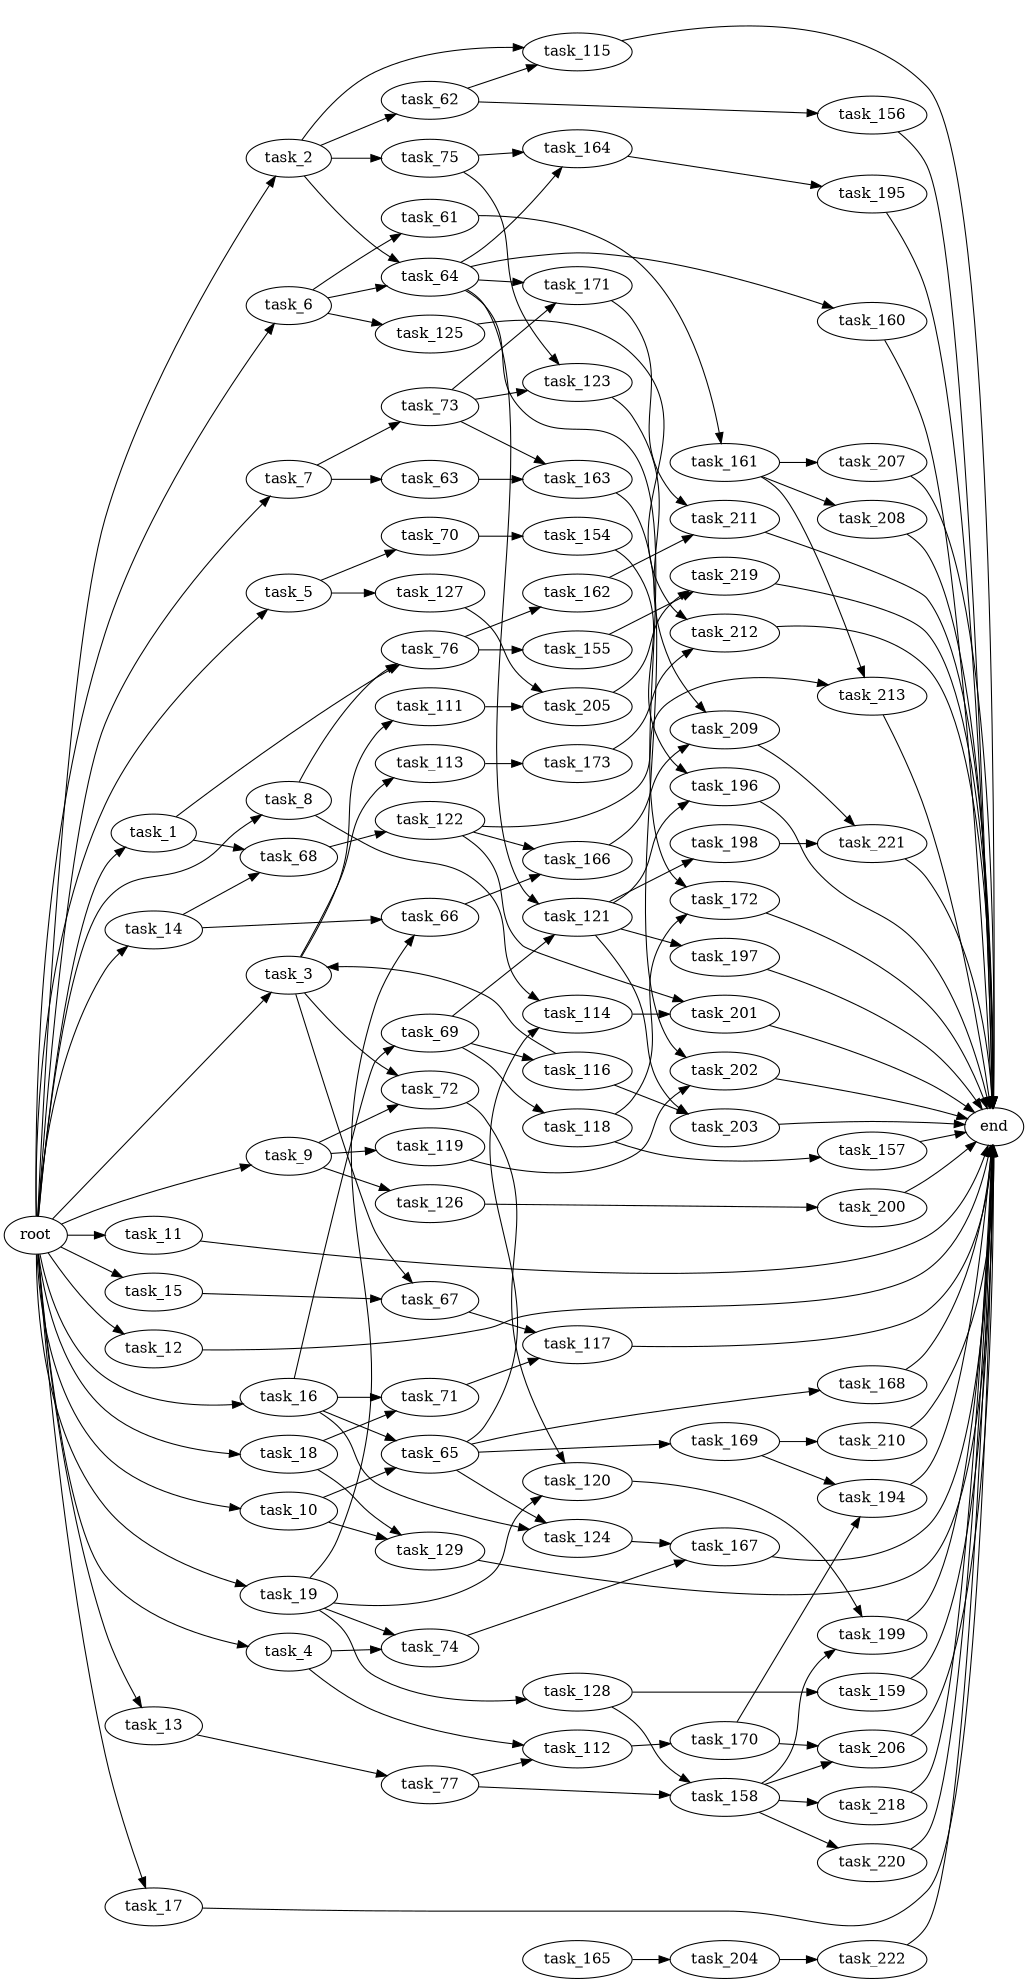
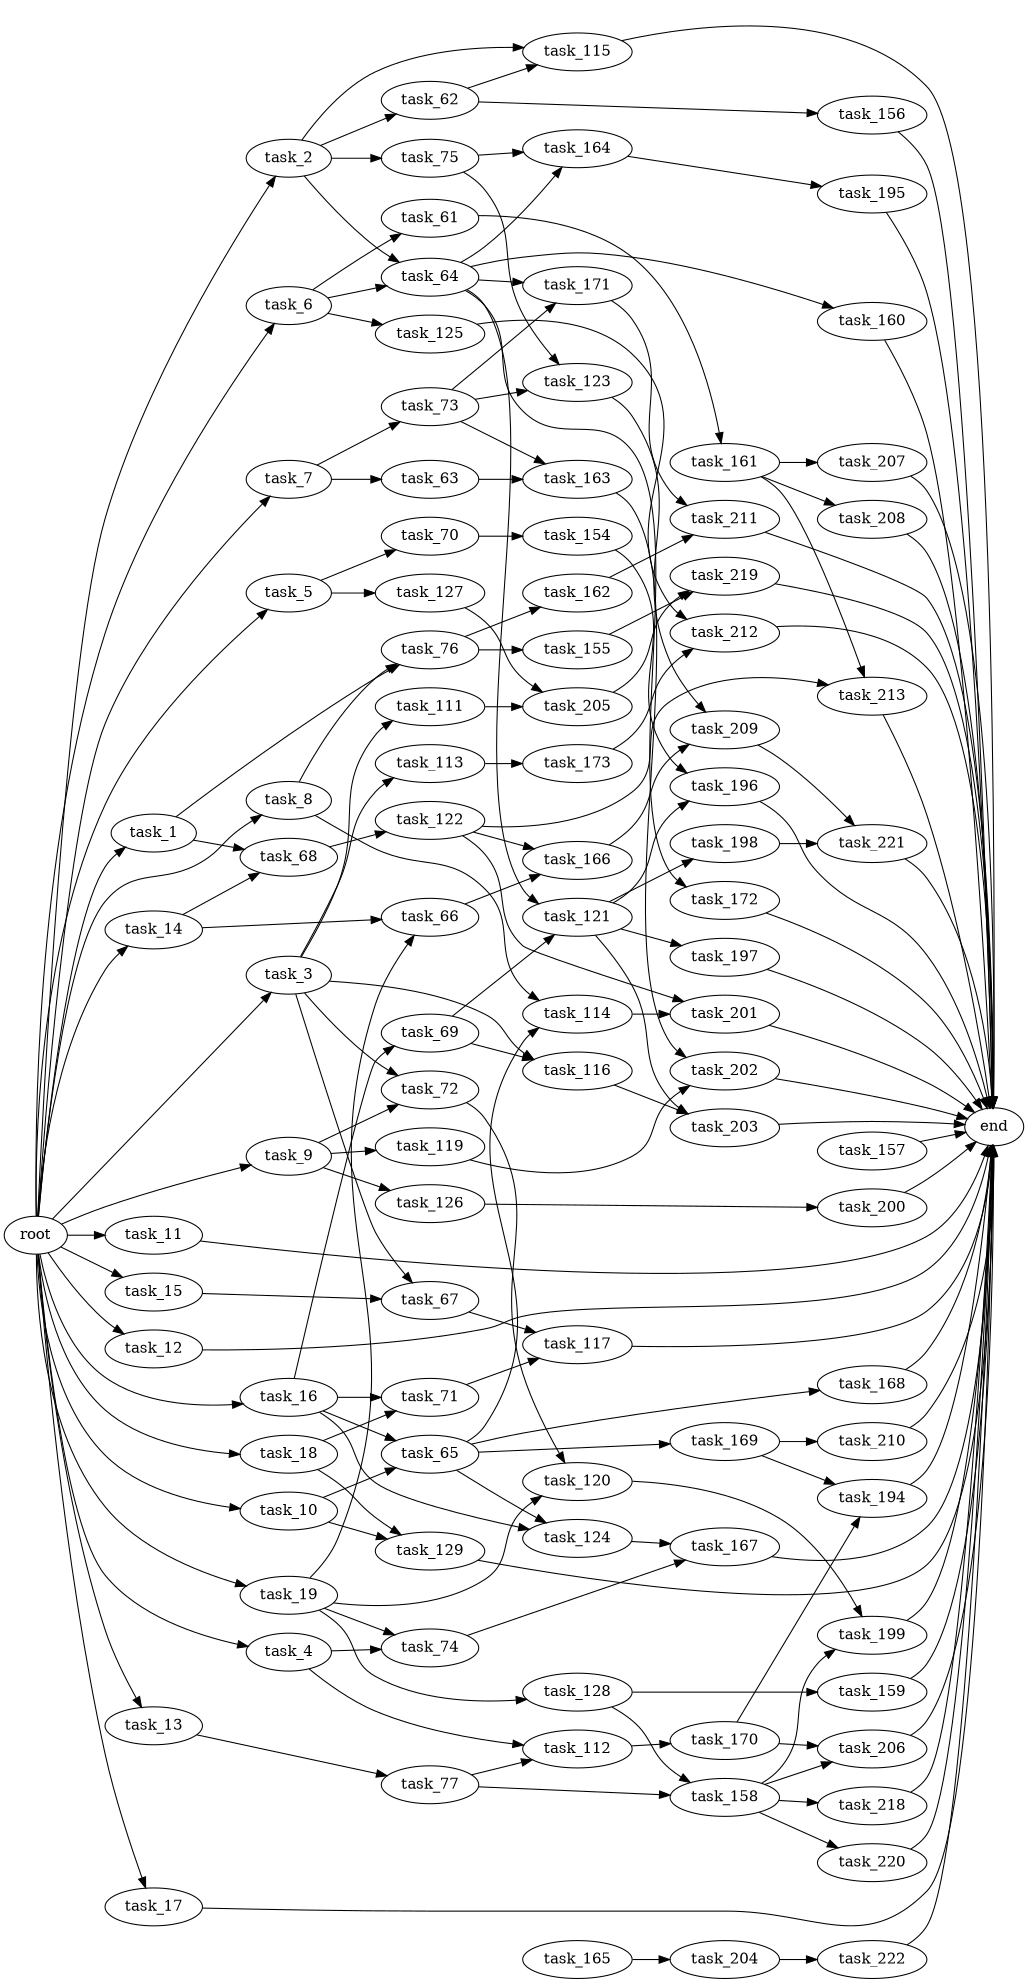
edge "task_116" -> "task_3": reversed
node "task_118": removed
